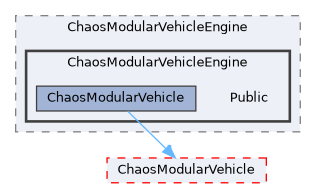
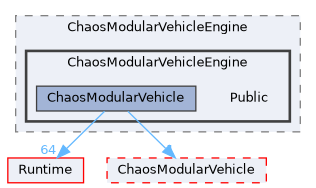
node "Runtime": added
